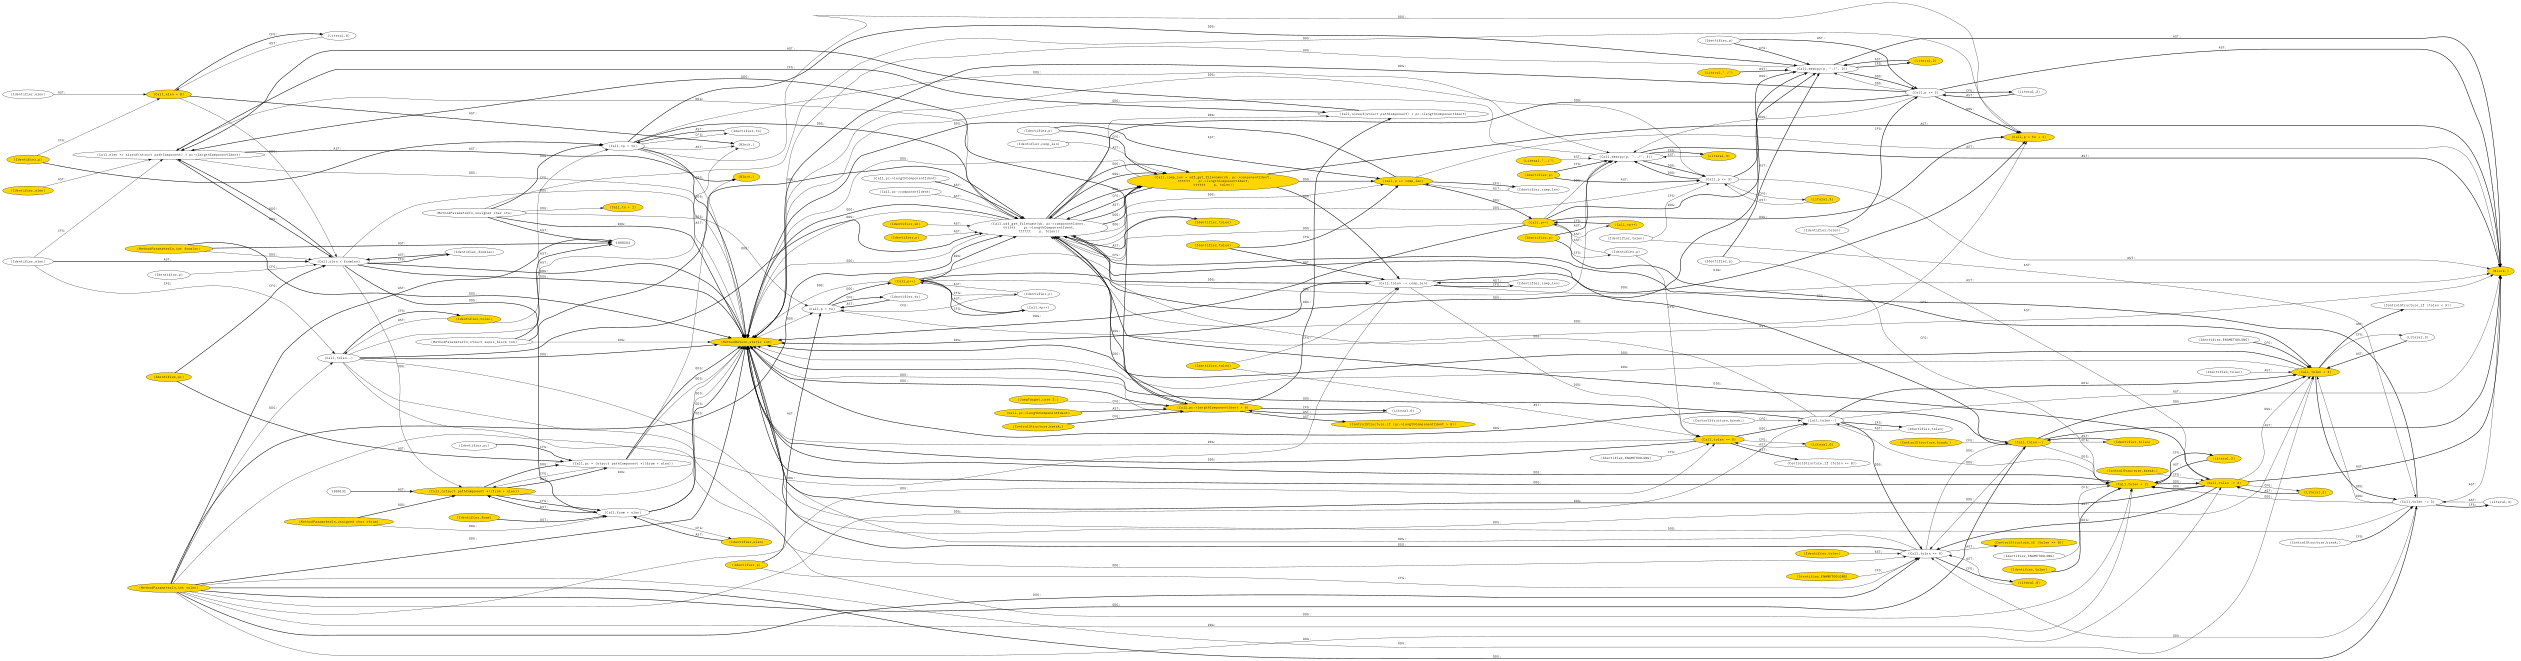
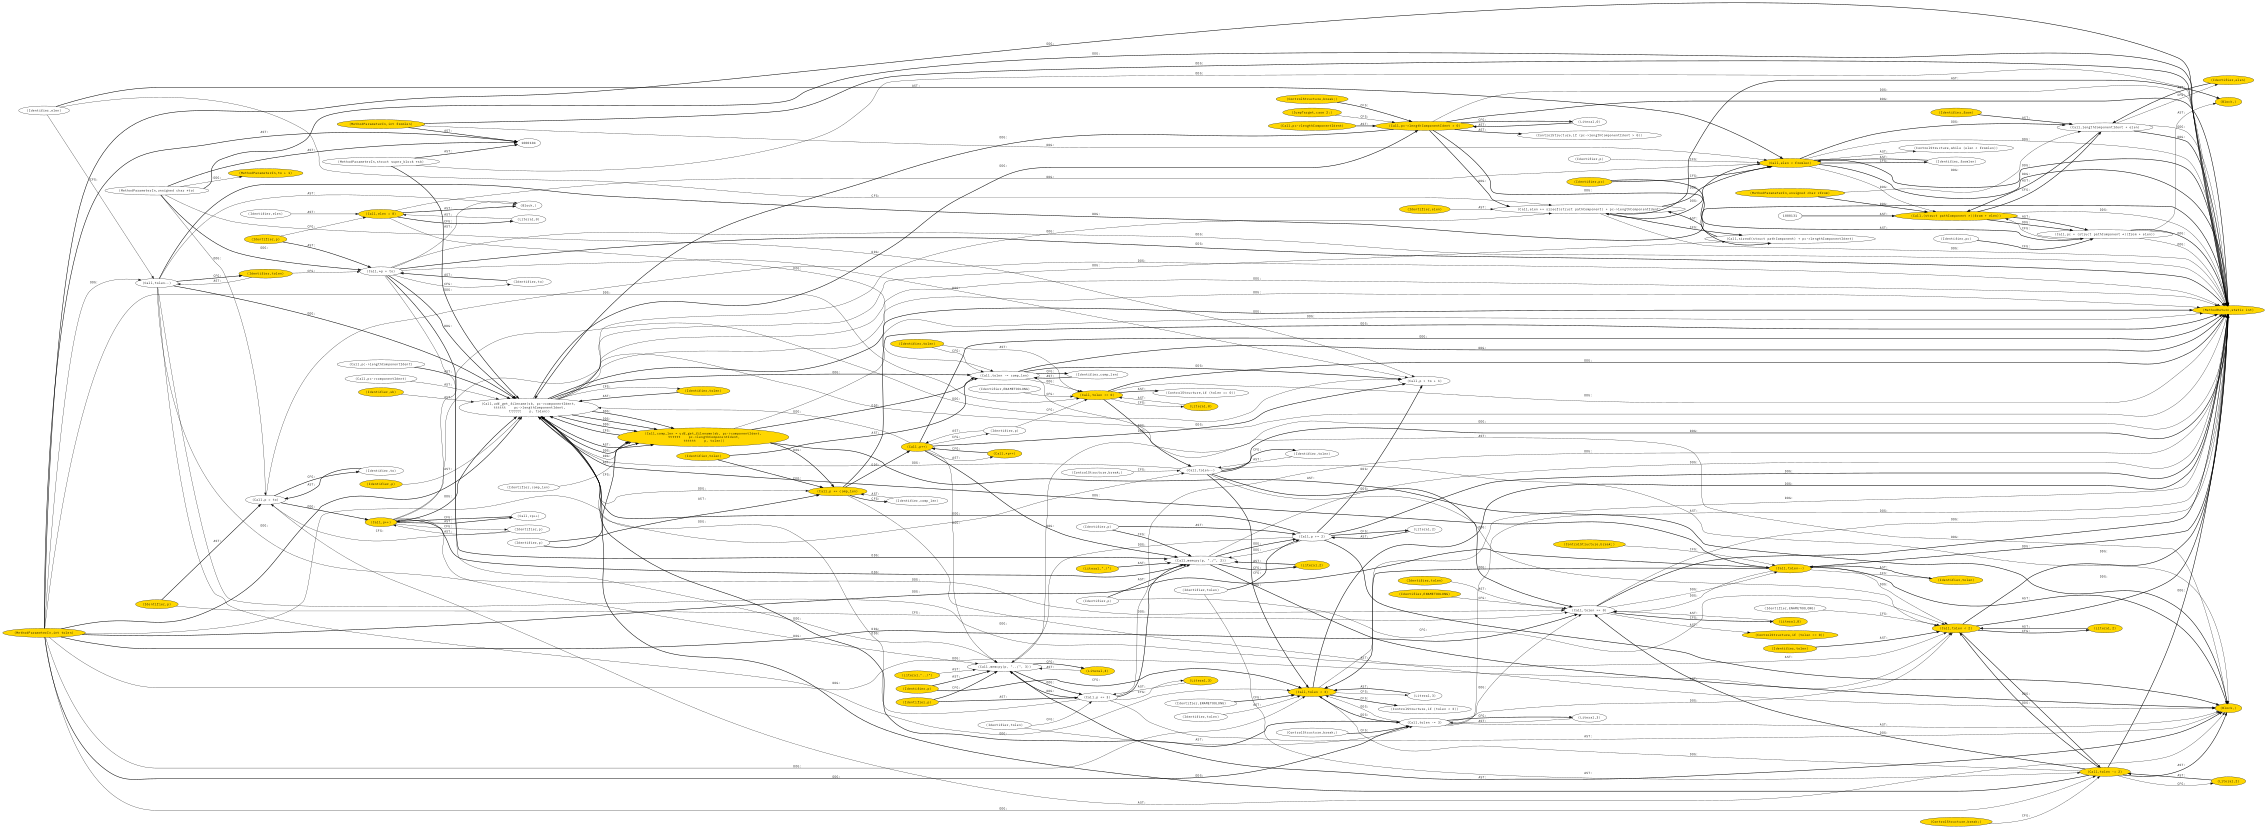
node "(Call,p > to + 1)": fillcolor gold -> white
node "(ControlStructure,while (elen < fromlen))": added
node "(Call,to + 1)": label "(Call,to + 1)" -> "(MethodParameterIn,to + 1)"
node "(Call,elen < fromlen)": fillcolor white -> gold
edge "(Call,tolen < 3)" -> "(ControlStructure,if (tolen < 3))": label "AST: " -> "CFG: "
edge "(MethodReturn,static int)" -> "(Call,p = to)": reversed
node "(ControlStructure,if (pc->lengthComponentIdent > 0))": fillcolor gold -> white
edge "(MethodParameterIn,int tolen)" -> "(Call,tolen -= comp_len)": now "(Call,elen = 0)" -> "(Call,tolen -= comp_len)"
node "(Call,from + elen)": label "(Call,from + elen)" -> "(Call,lengthComponentIdent + elen)"
